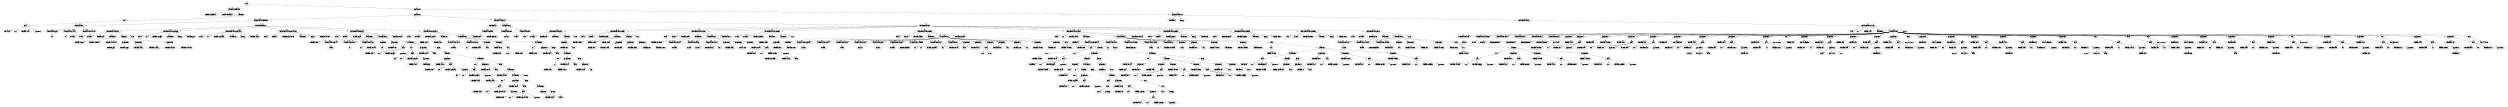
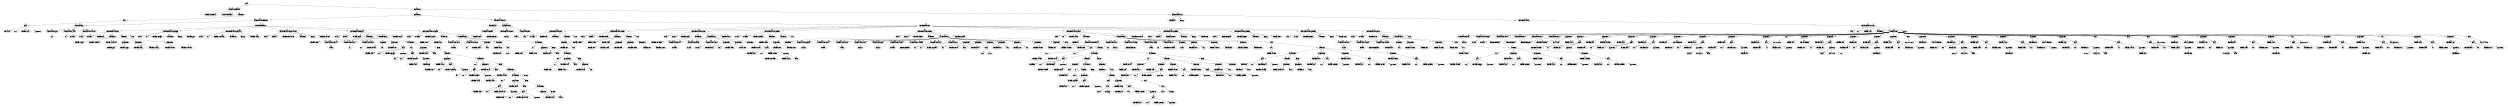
node "VarDeclarations:Compare": label "VarDeclarations:Compare" -> "MethodDeclaration:Compare"
node "VarDeclaration:next": label "VarDeclaration:next" -> "MethodDeclaration:next"
node "Num:35000": added
